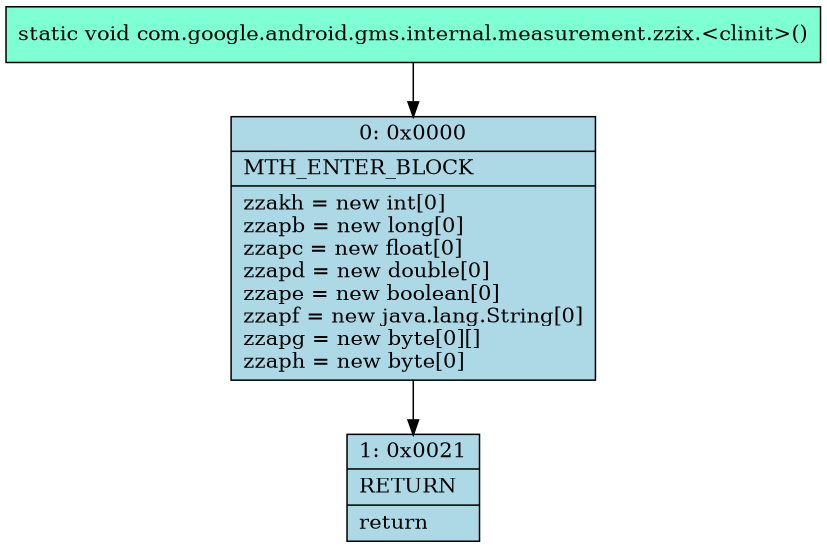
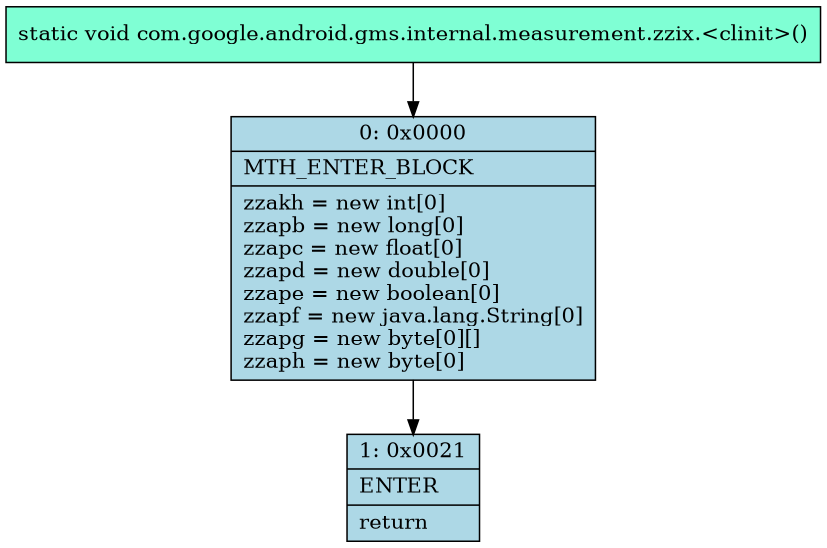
node "1: 0x0021": text "RETURN" -> "ENTER"
